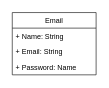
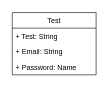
node "Email": label "Email" -> "Test"
node "+ Name: String": label "+ Name: String" -> "+ Test: String"
